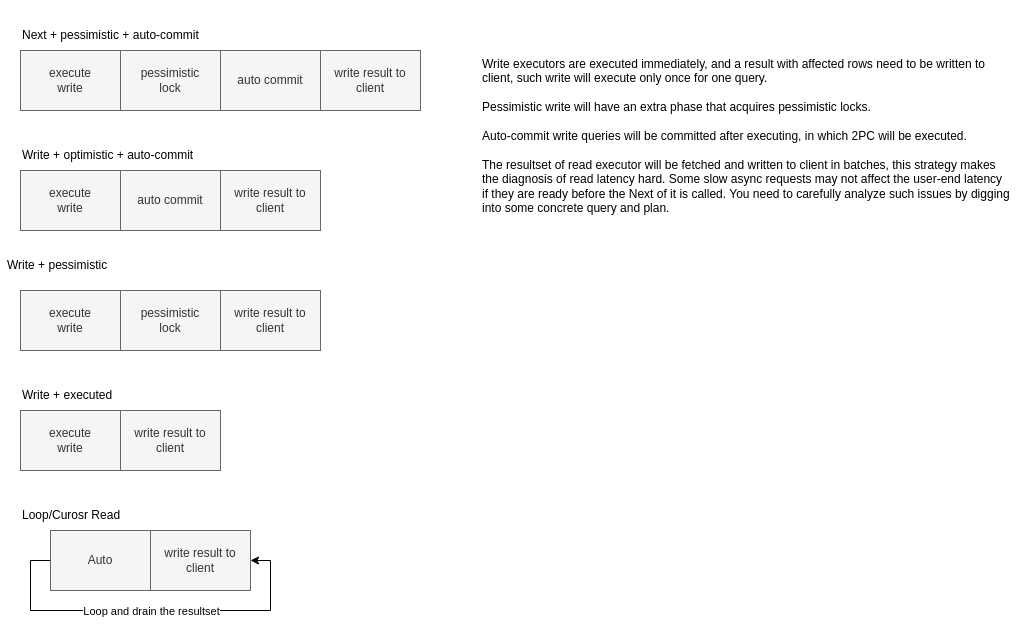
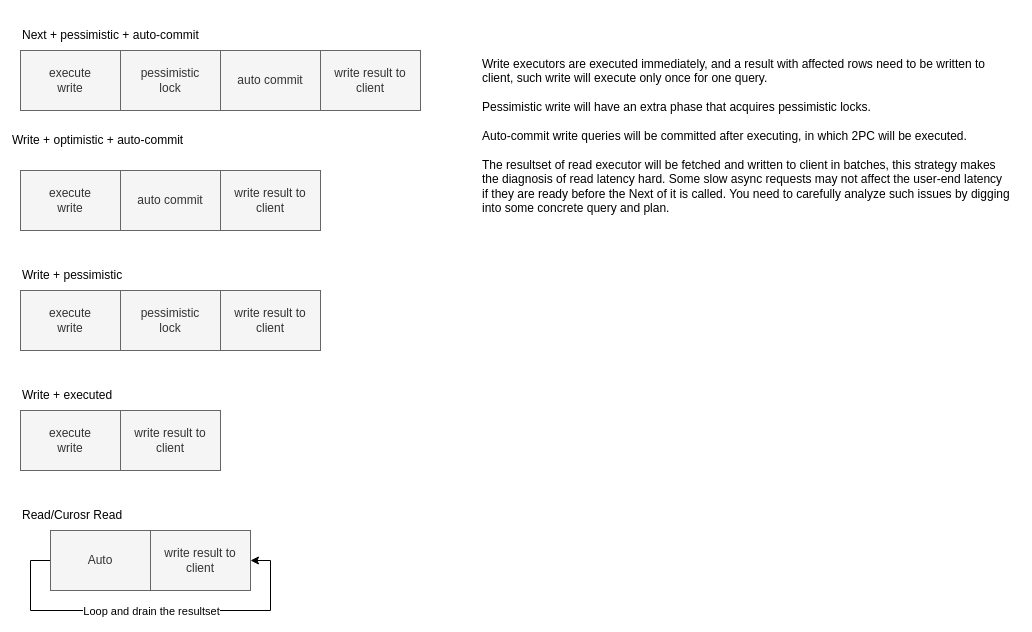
node "Write + optimistic + auto-commit": moved (116, 156) -> (106, 141)
node "Write + pessimistic": moved (101, 266) -> (116, 276)
node "Loop/Curosr Read": label "Loop/Curosr Read" -> "Read/Curosr Read"
